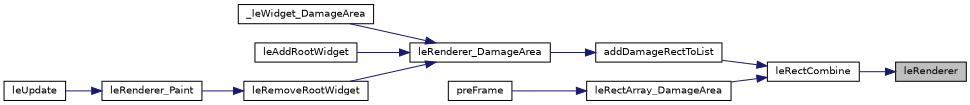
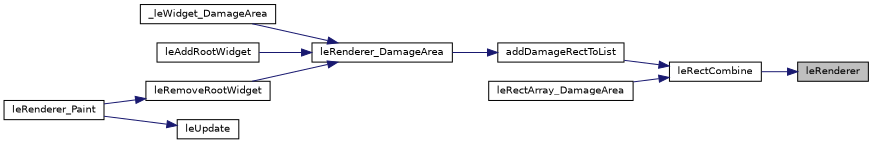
edge "leUpdate" -> "leRenderer_Paint": reversed
node "preFrame": removed
